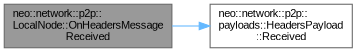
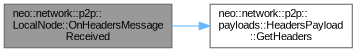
node "neo::network::p2p:: payloads::HeadersPayload ::Received": label "neo::network::p2p:: payloads::HeadersPayload ::Received" -> "neo::network::p2p:: payloads::HeadersPayload ::GetHeaders"
